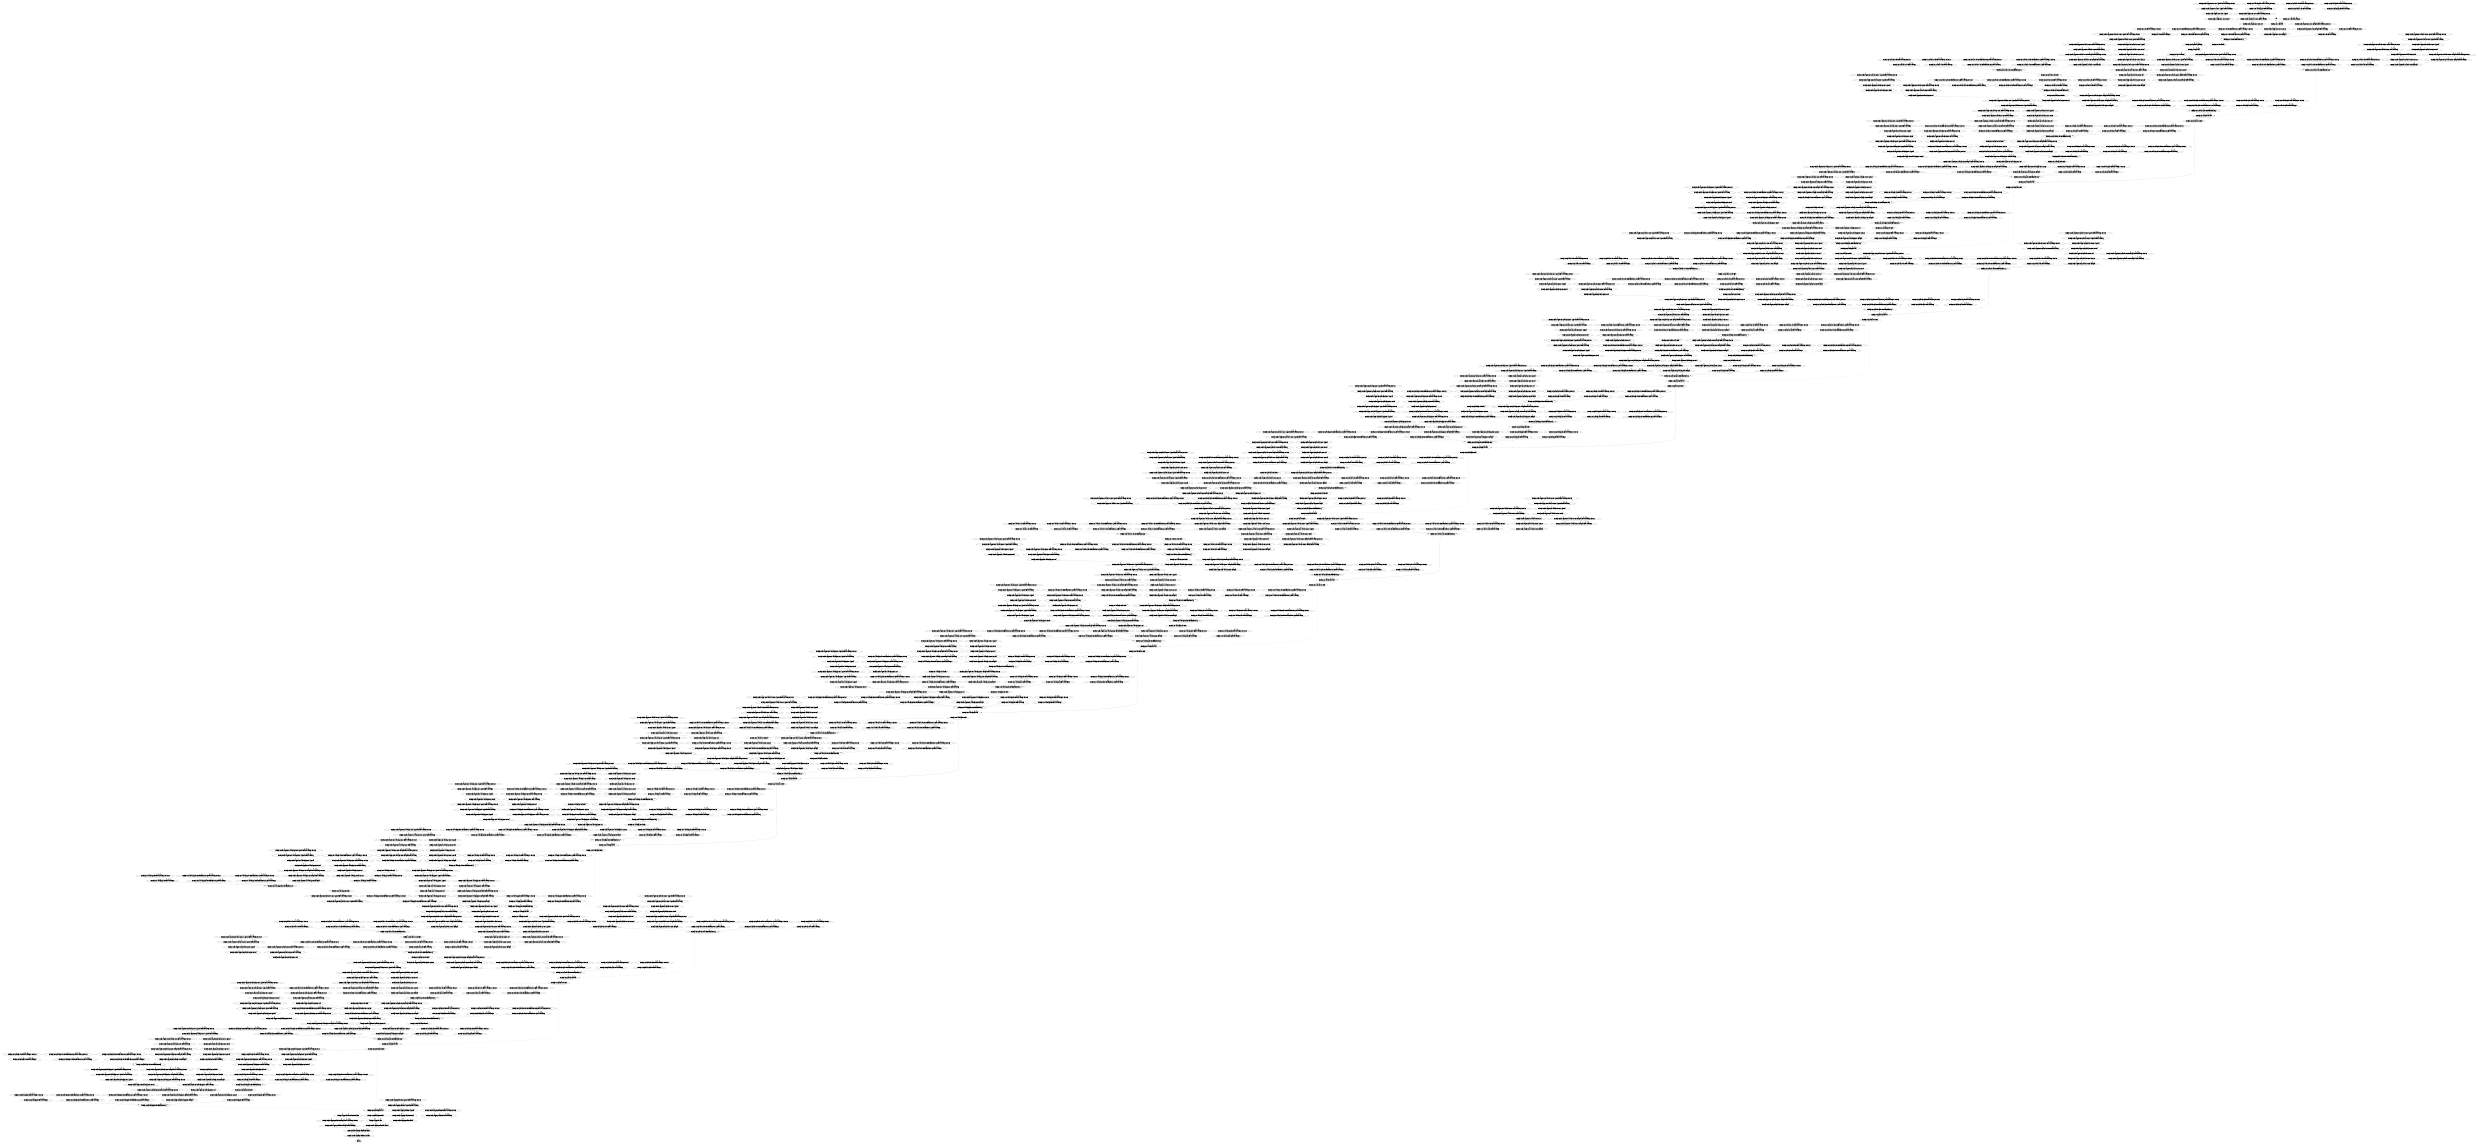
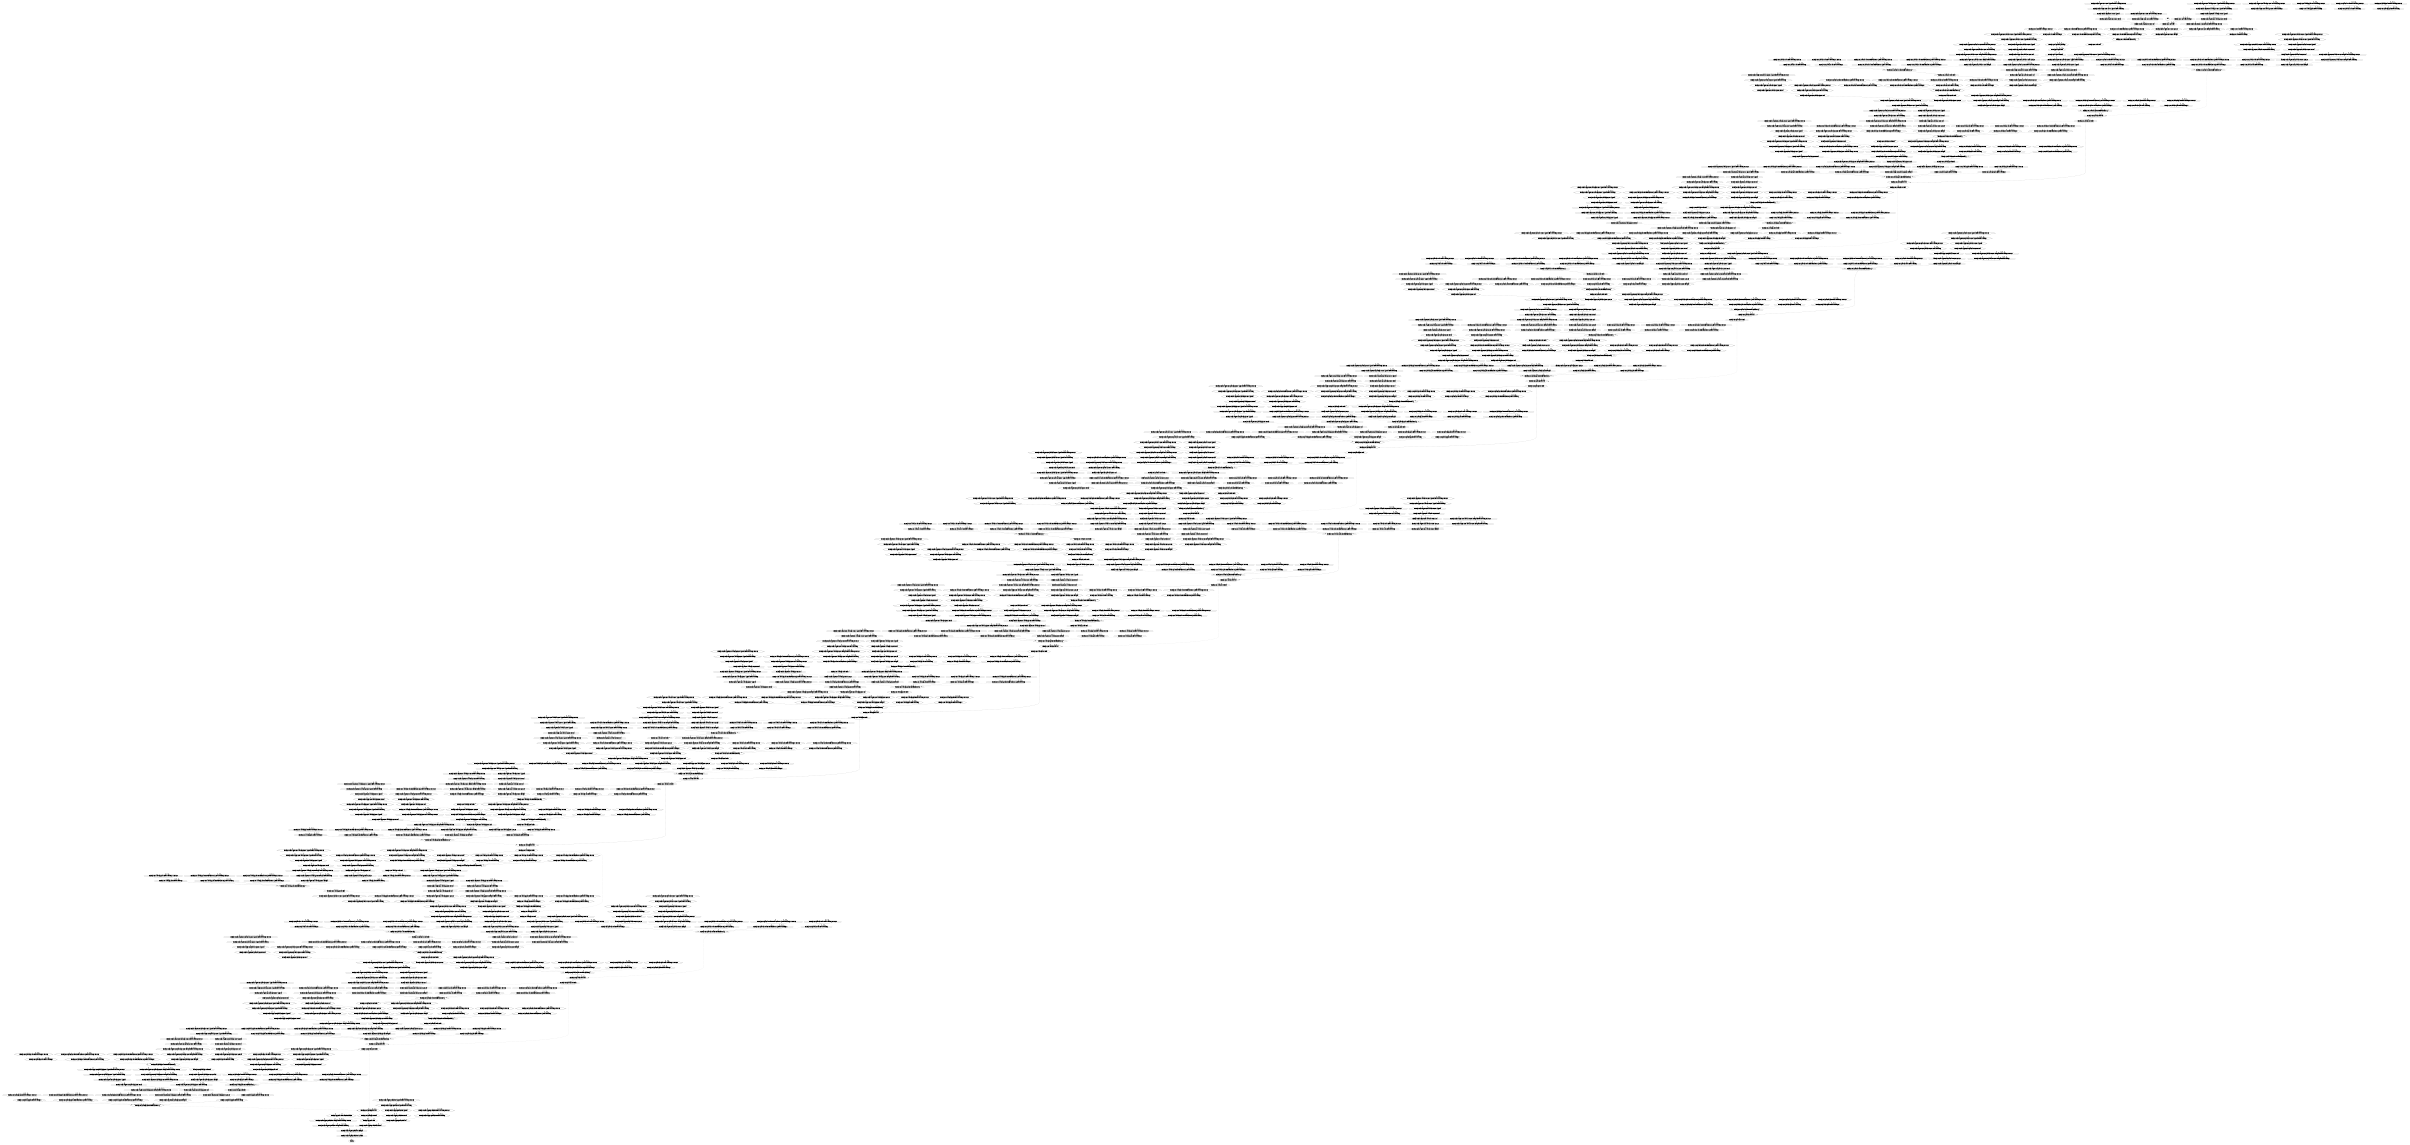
node "indices50/conv4_block5_3_bn/ReadVariableOp_1/resource": label "indices50/conv4_block5_3_bn/ReadVariableOp_1/resource" -> "resnet50/conv4_block5_3_bn/ReadVariableOp_1/resource"
node "resnet50/nncf_wrapper_conv4_block6_1_conv/mul": removed
